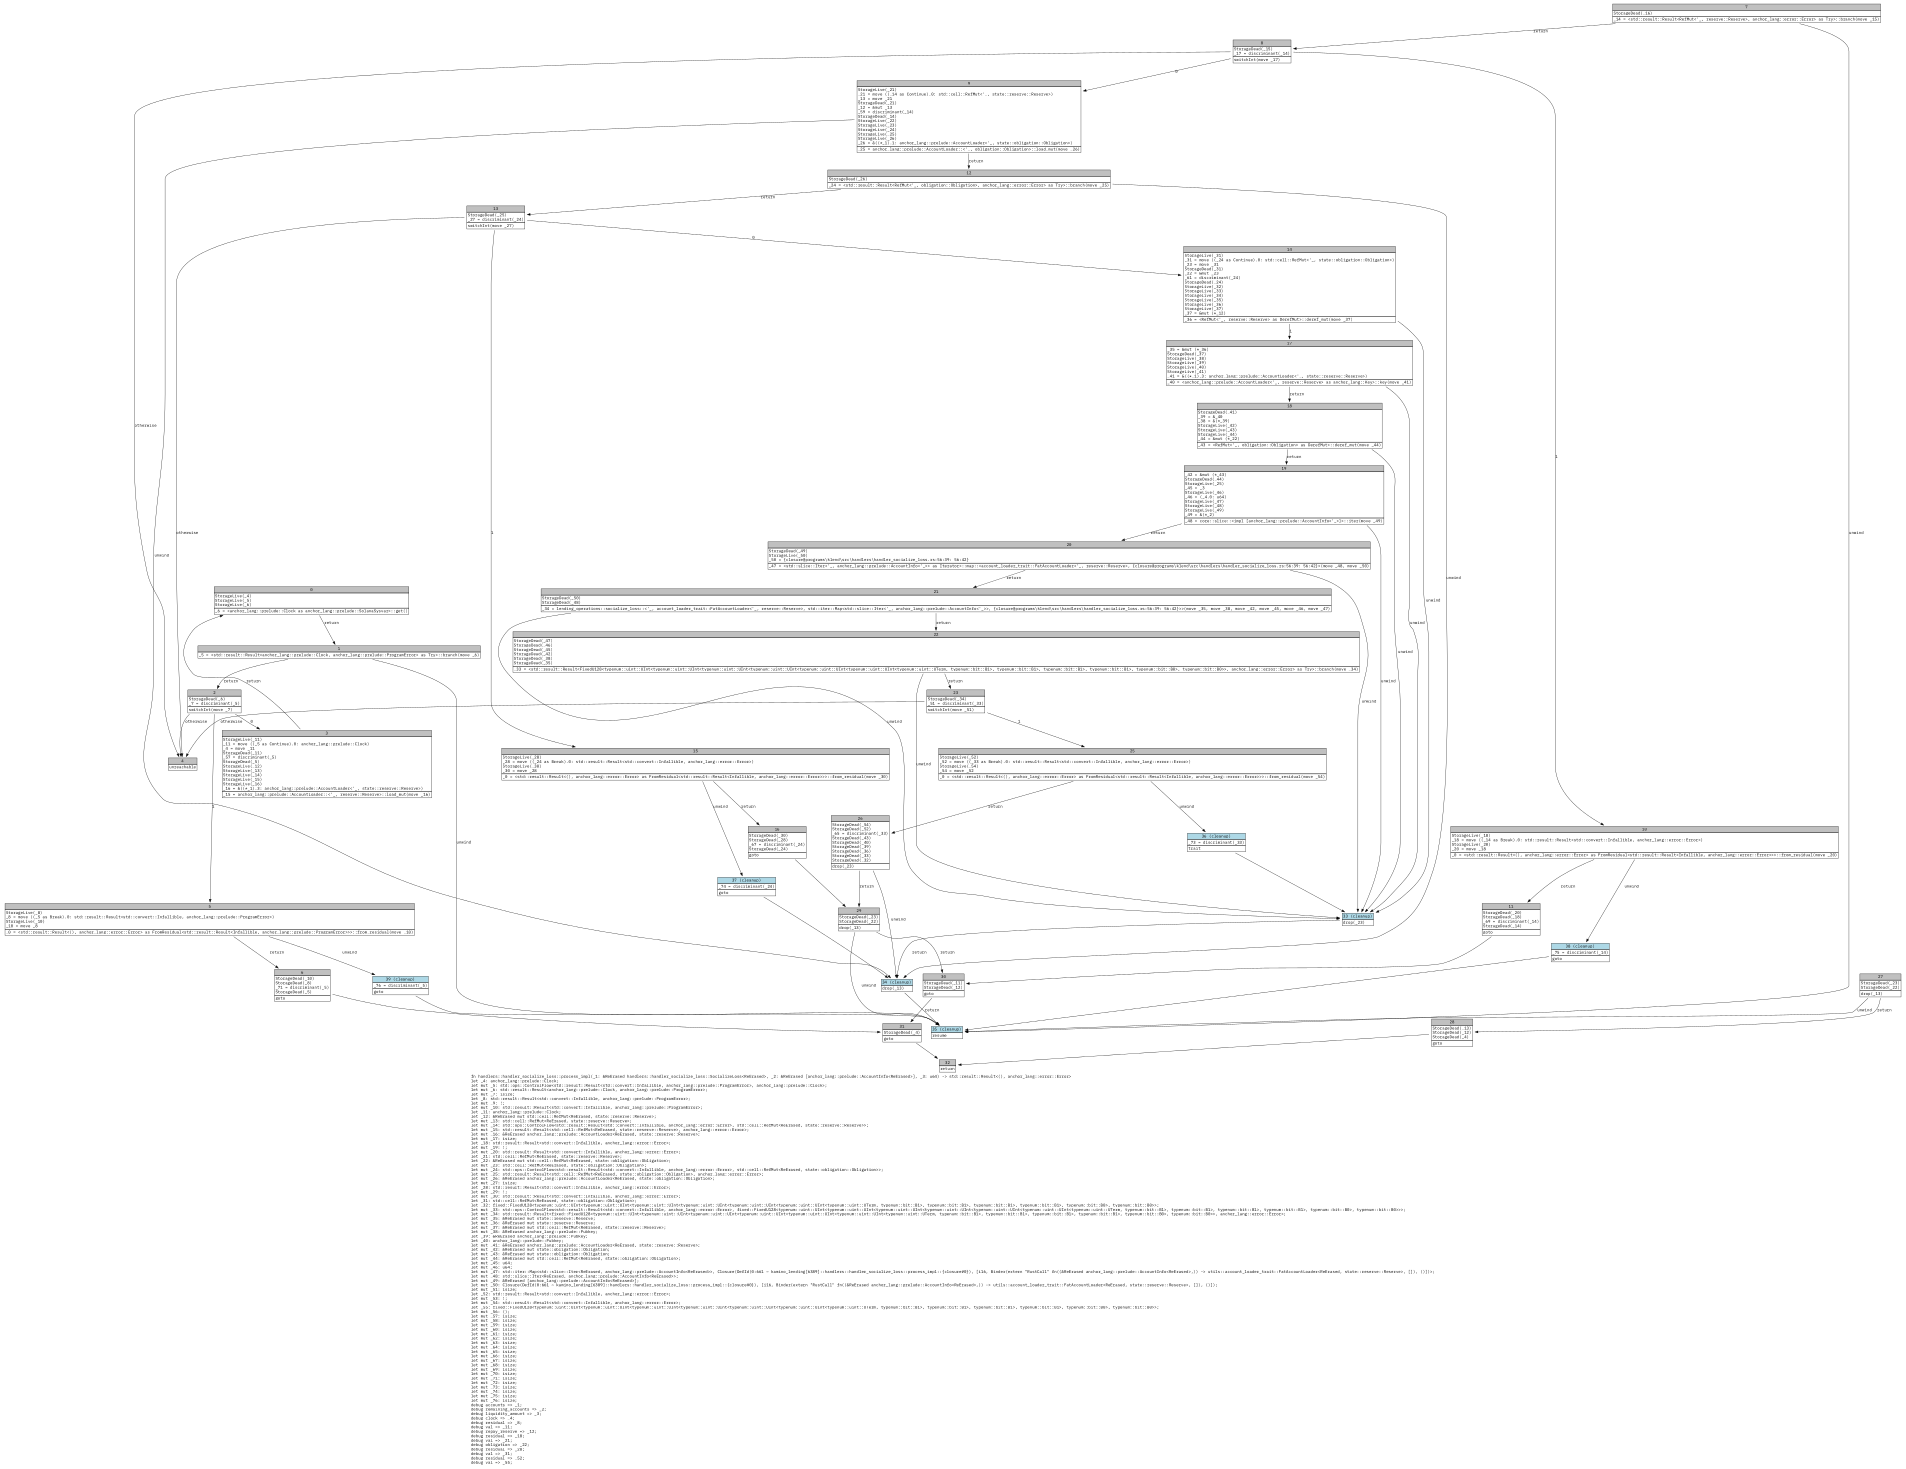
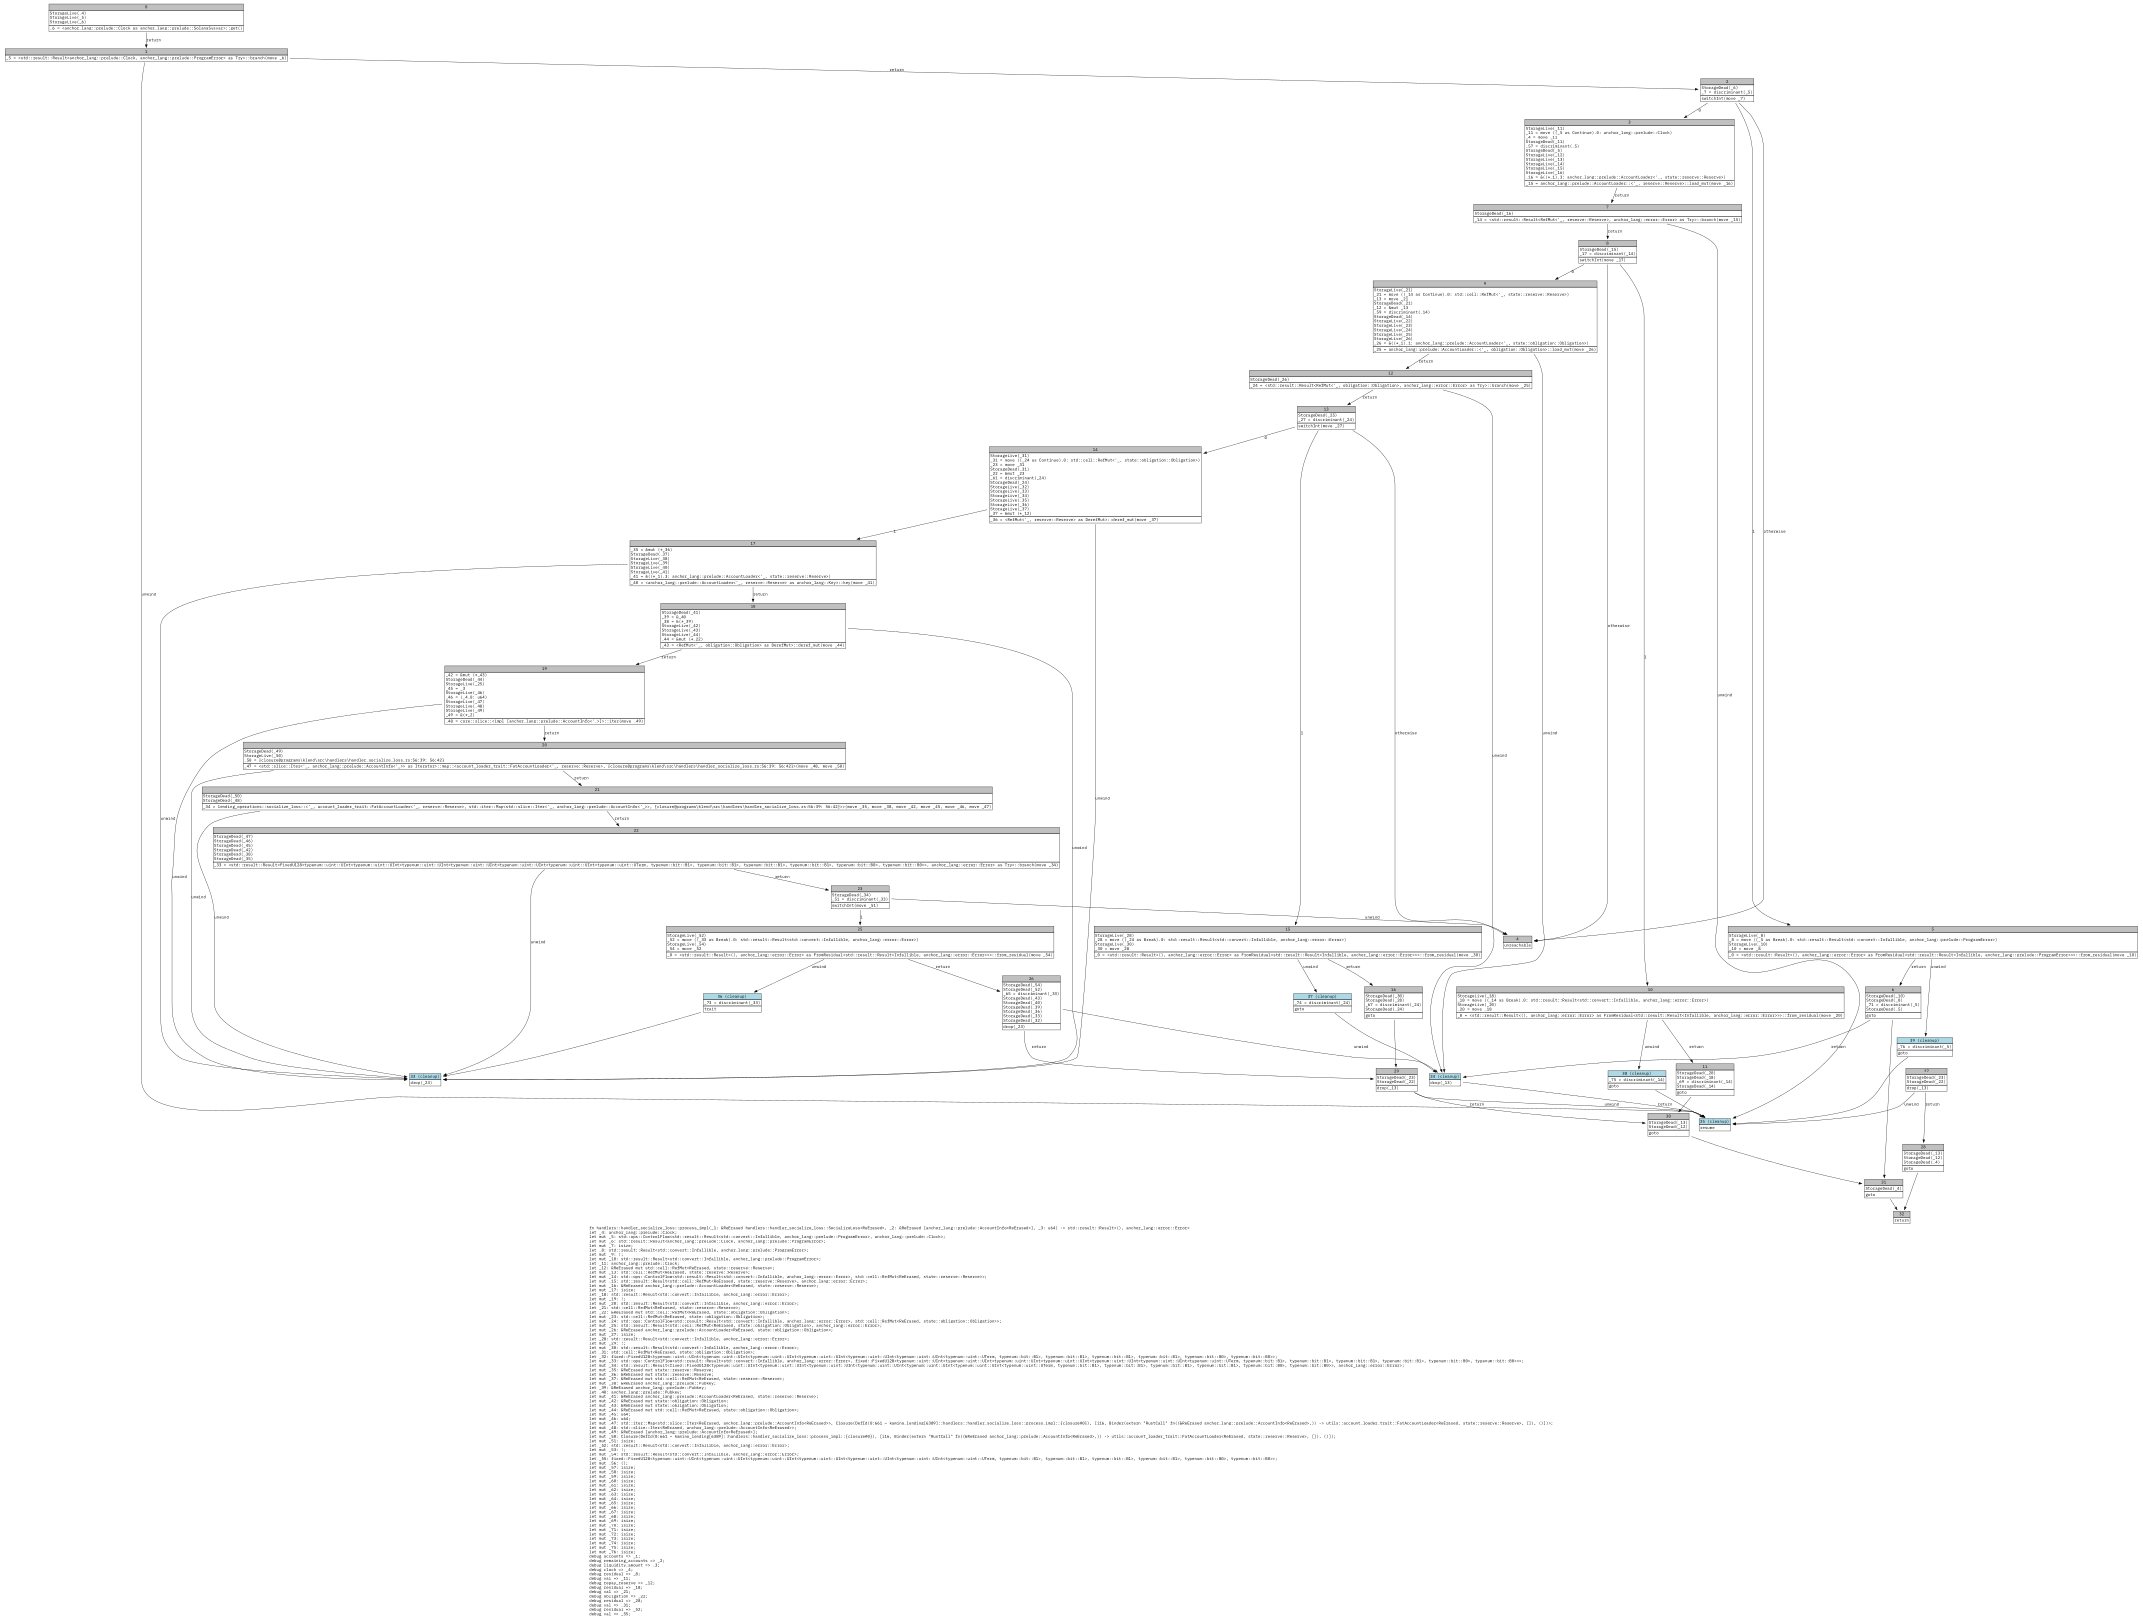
edge "3" -> "0": now "3" -> "7"
edge "23" -> "4": label "otherwise" -> "unwind"
edge "33 (cleanup)" -> "34 (cleanup)": now "6" -> "34 (cleanup)"
node "30": text "StorageDead(_11)" -> "StorageDead(_13)"
